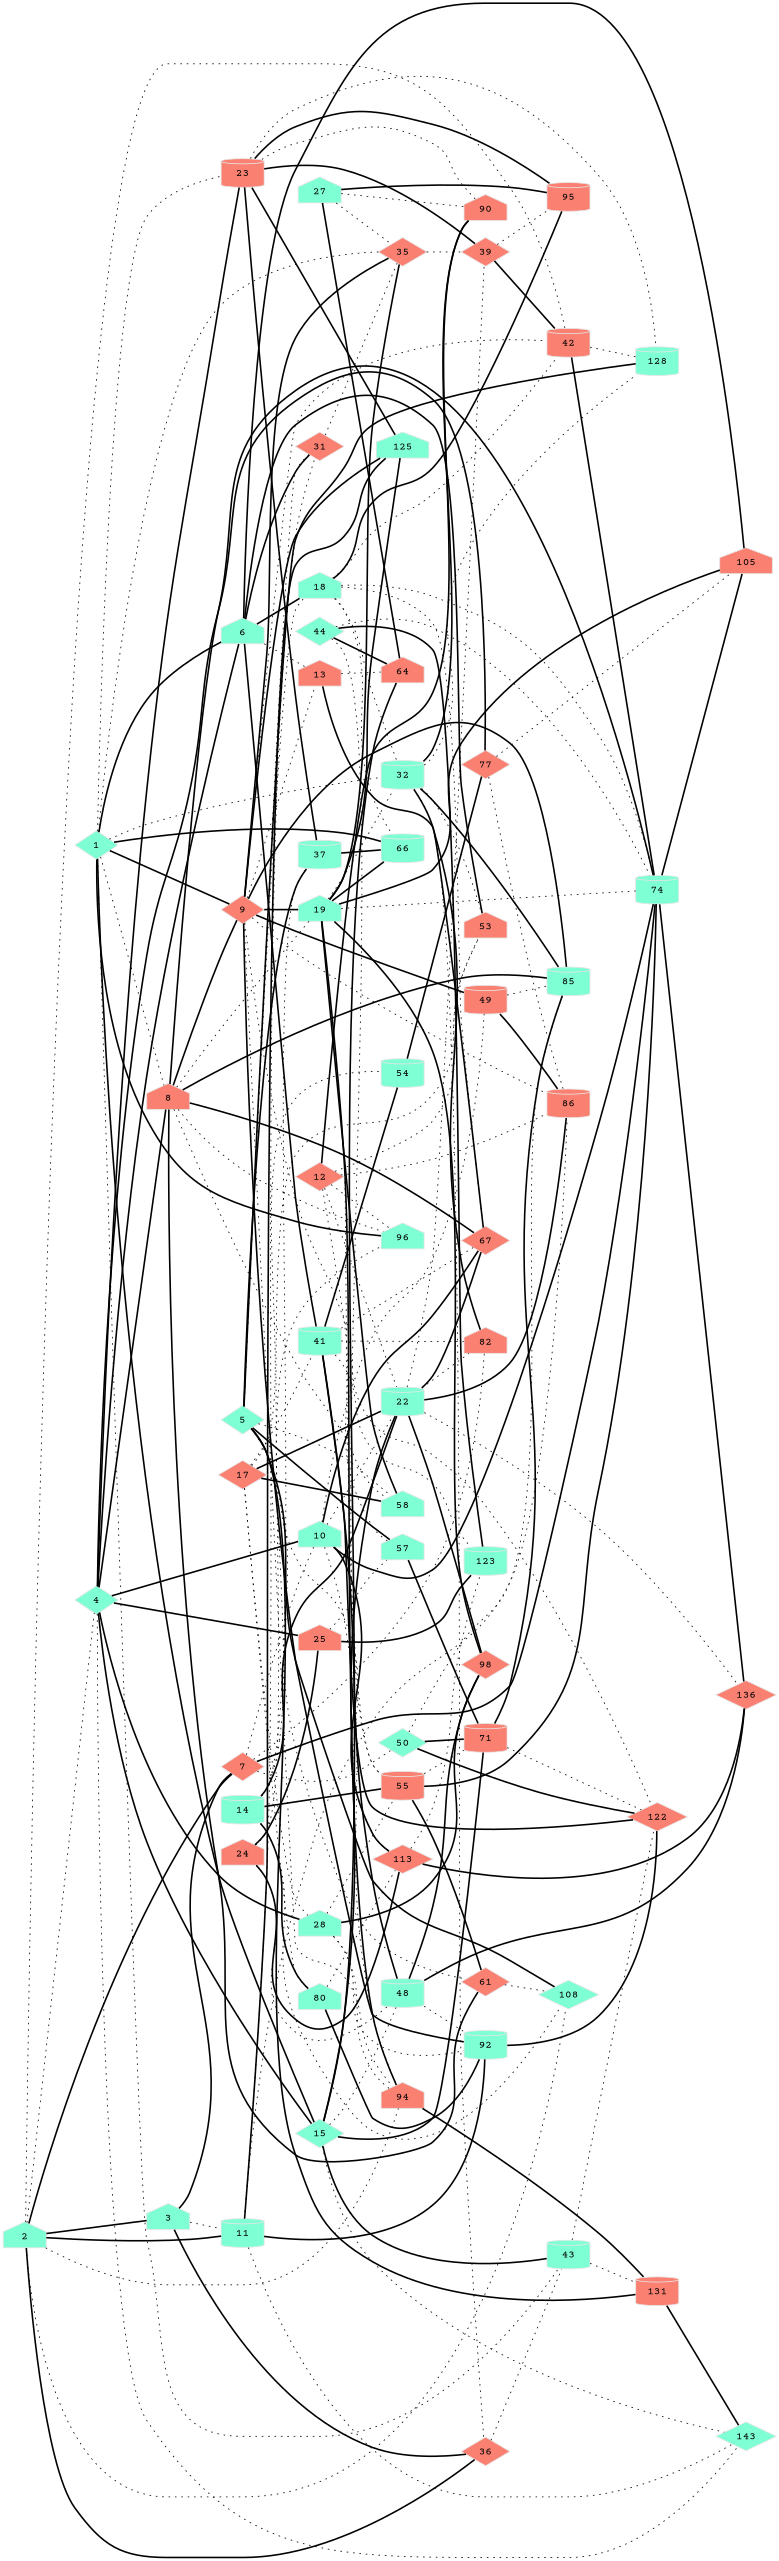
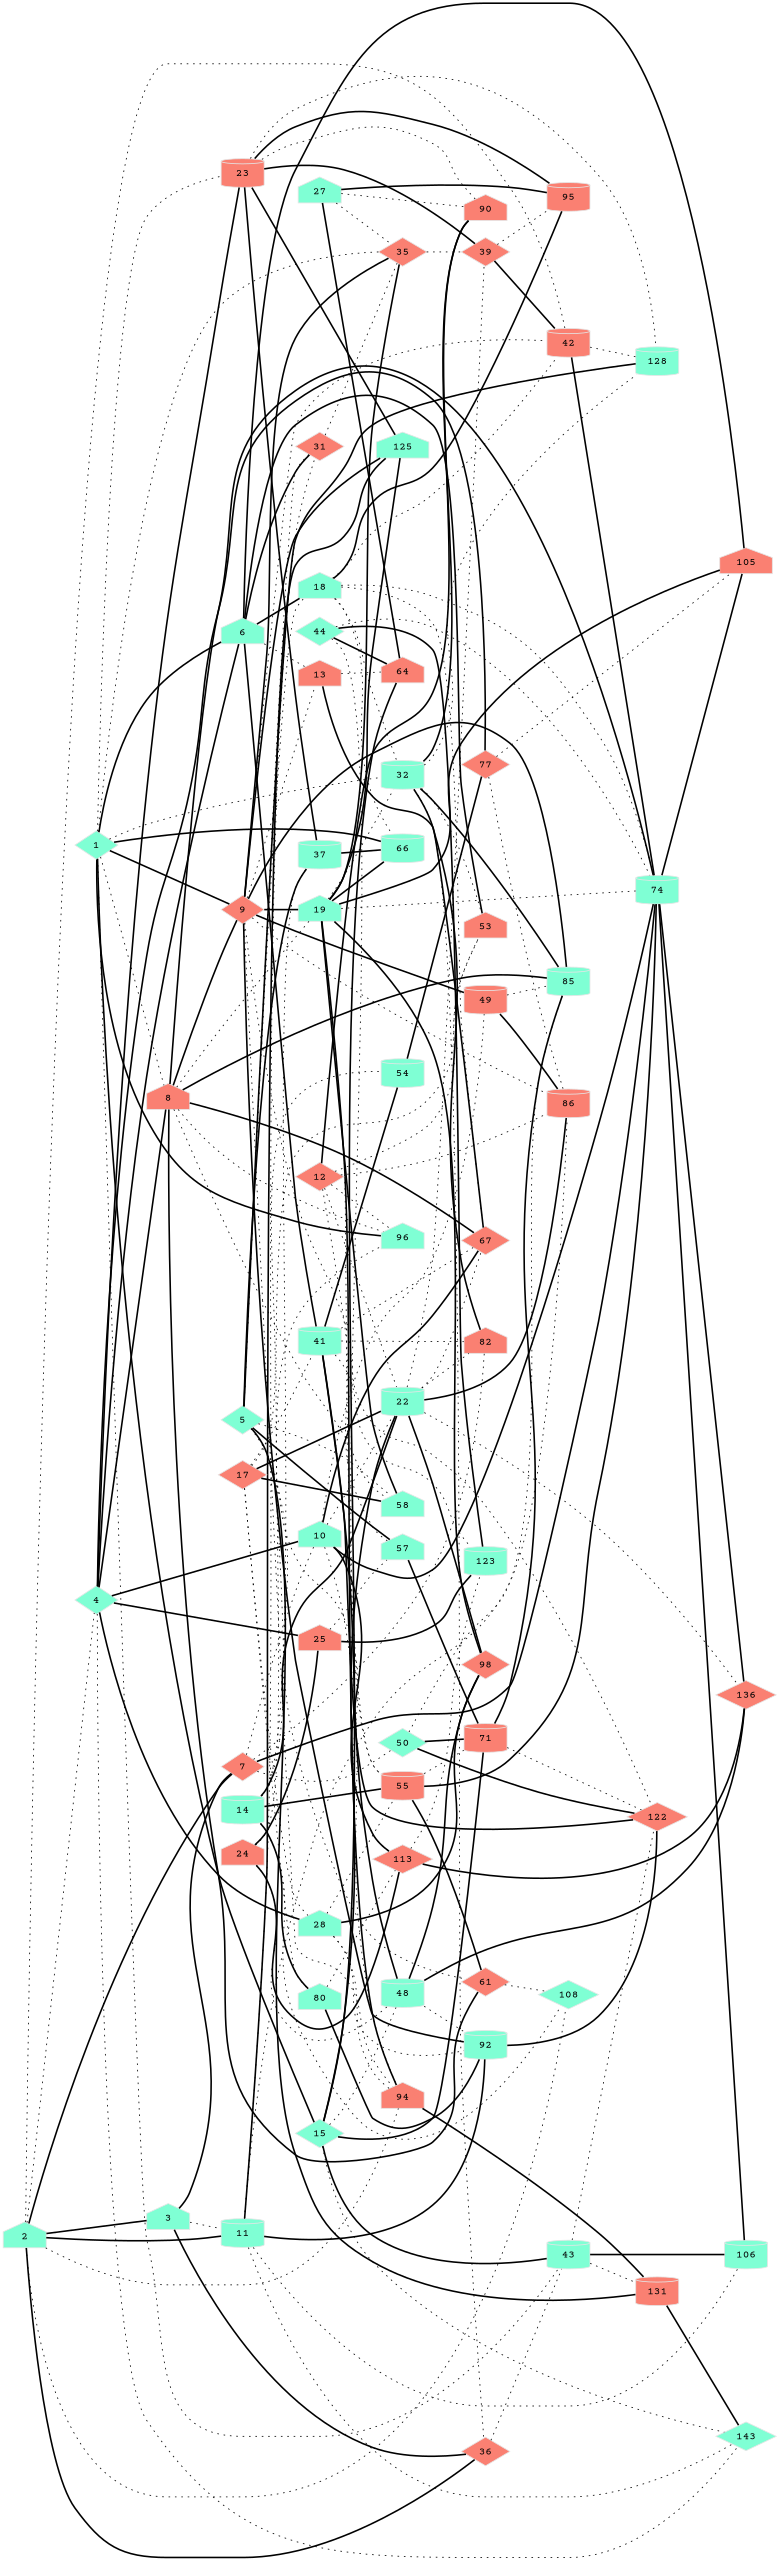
edge "67" -- "22": style bold -> dotted
edge "5" -- "108": removed
edge "4" -- "15": removed
node "106": added
